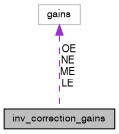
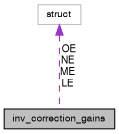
node "gains": label "gains" -> "struct"
